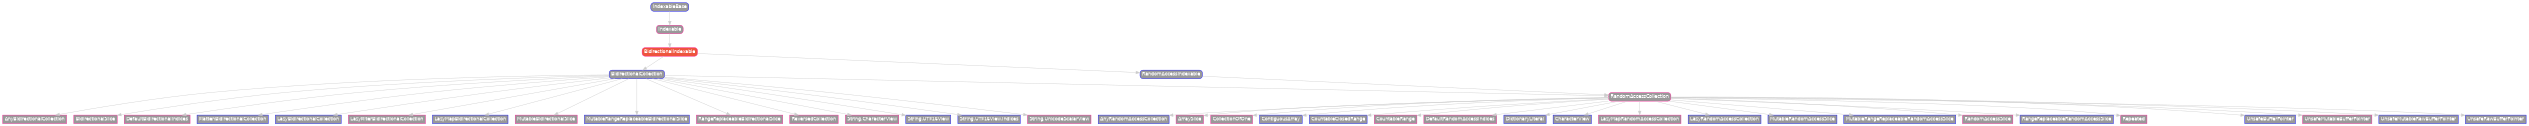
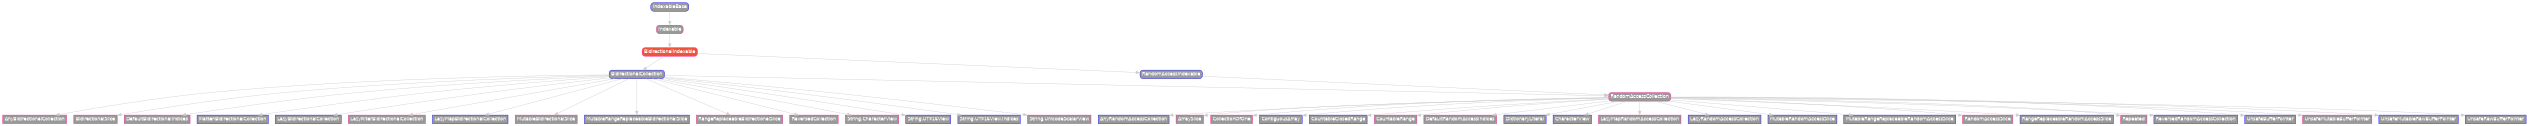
node "ReversedRandomAccessCollection": added
